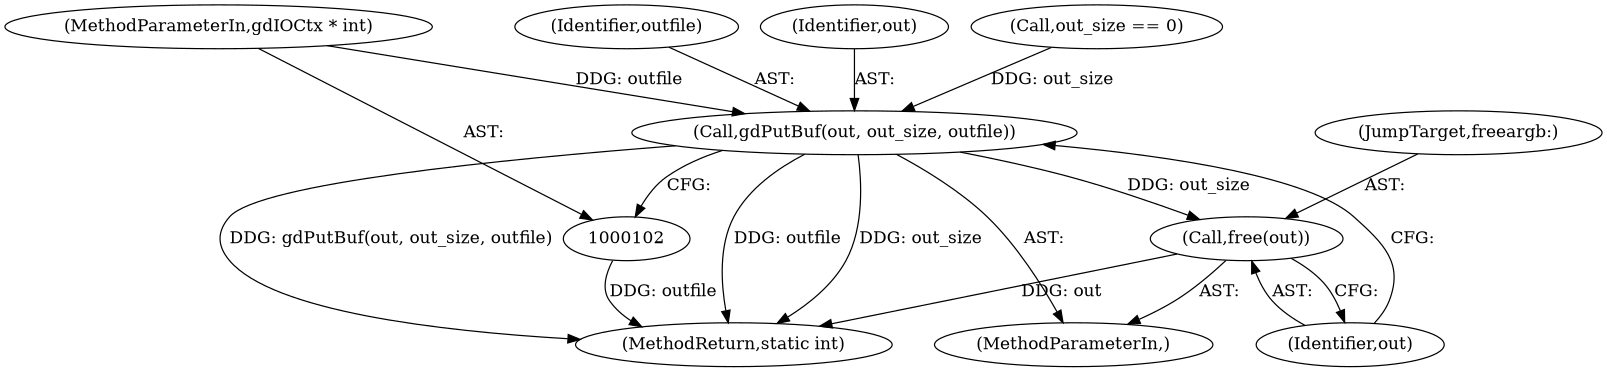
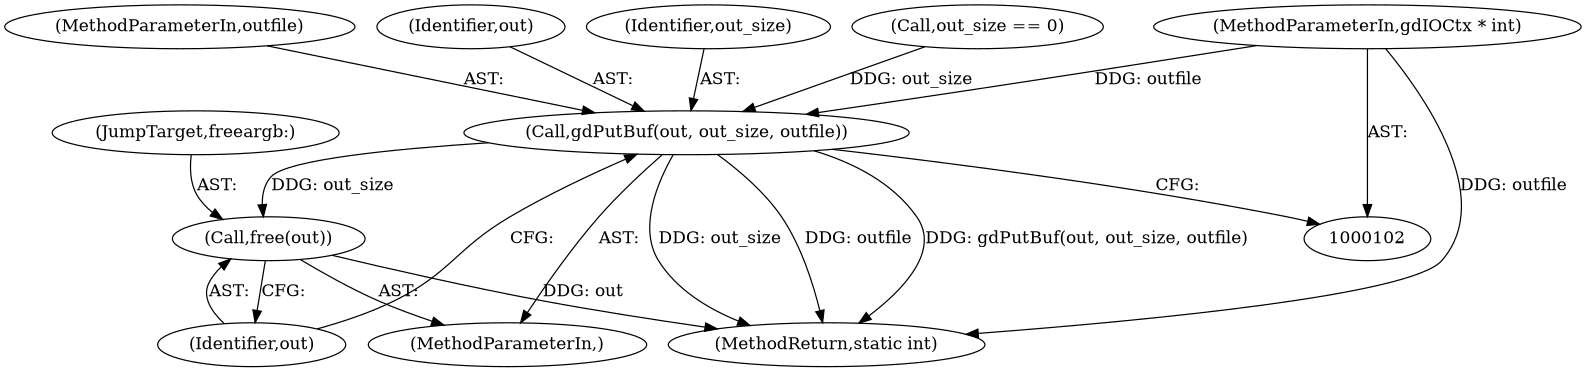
node "(Identifier,outfile)": label "(Identifier,outfile)" -> "(MethodParameterIn,outfile)"
node "(Identifier,out_size)": added
edge "1000102" -> "(MethodReturn,static int)": now "(MethodParameterIn,gdIOCtx * int)" -> "(MethodReturn,static int)"
